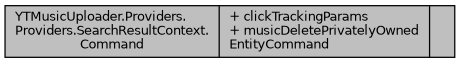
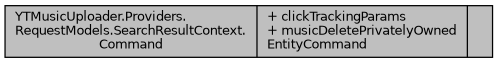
node "YTMusicUploader.Providers.": text "Providers.SearchResultContext." -> "RequestModels.SearchResultContext."
